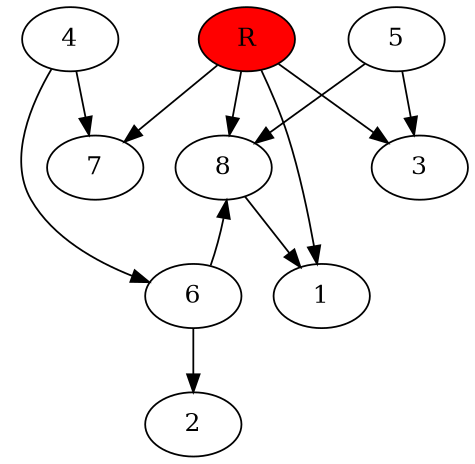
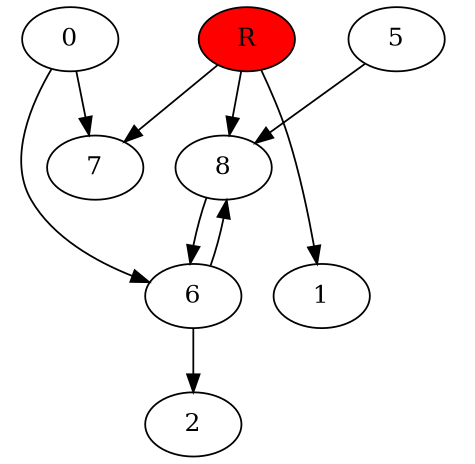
node "4": label "4" -> "0"
node "3": removed
edge "8" -> "1": now "8" -> "6"
